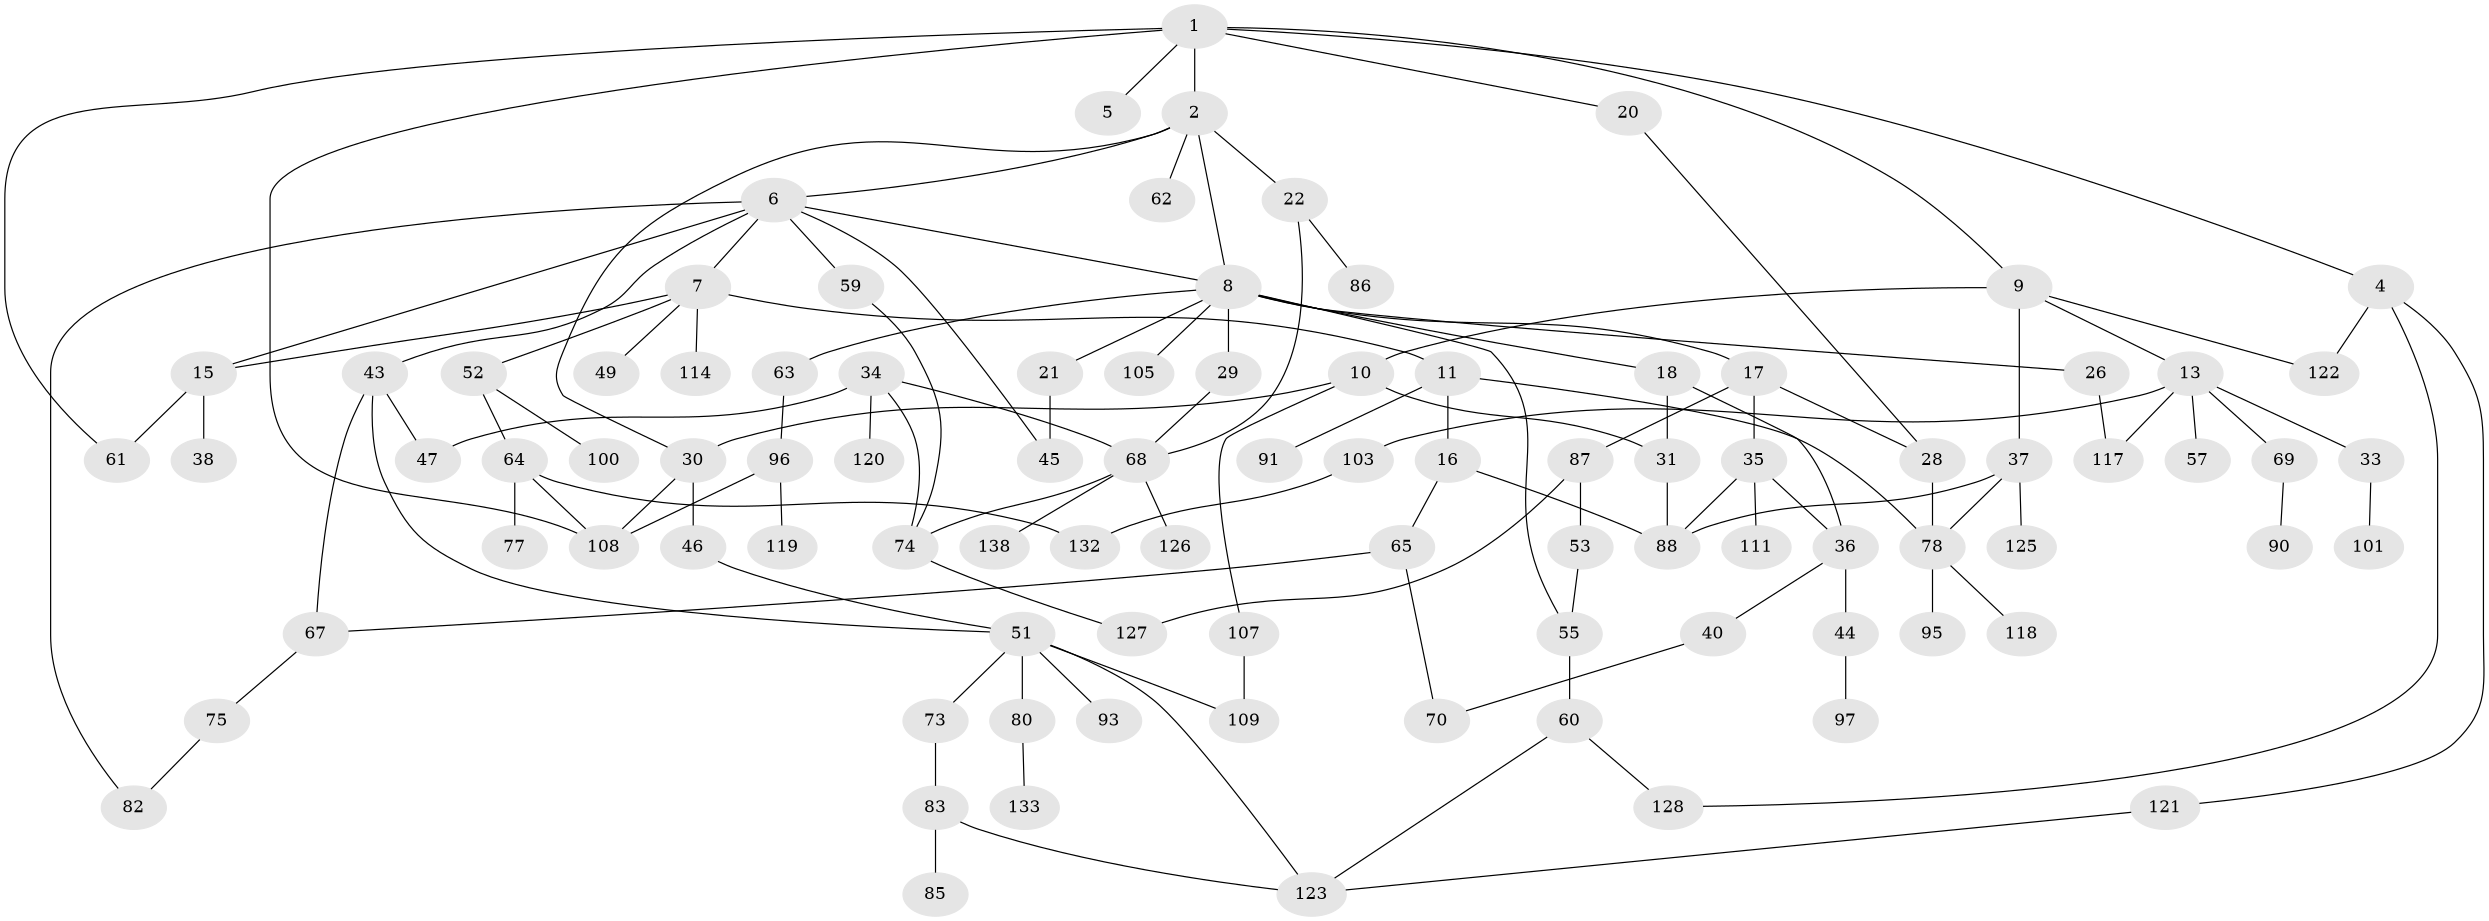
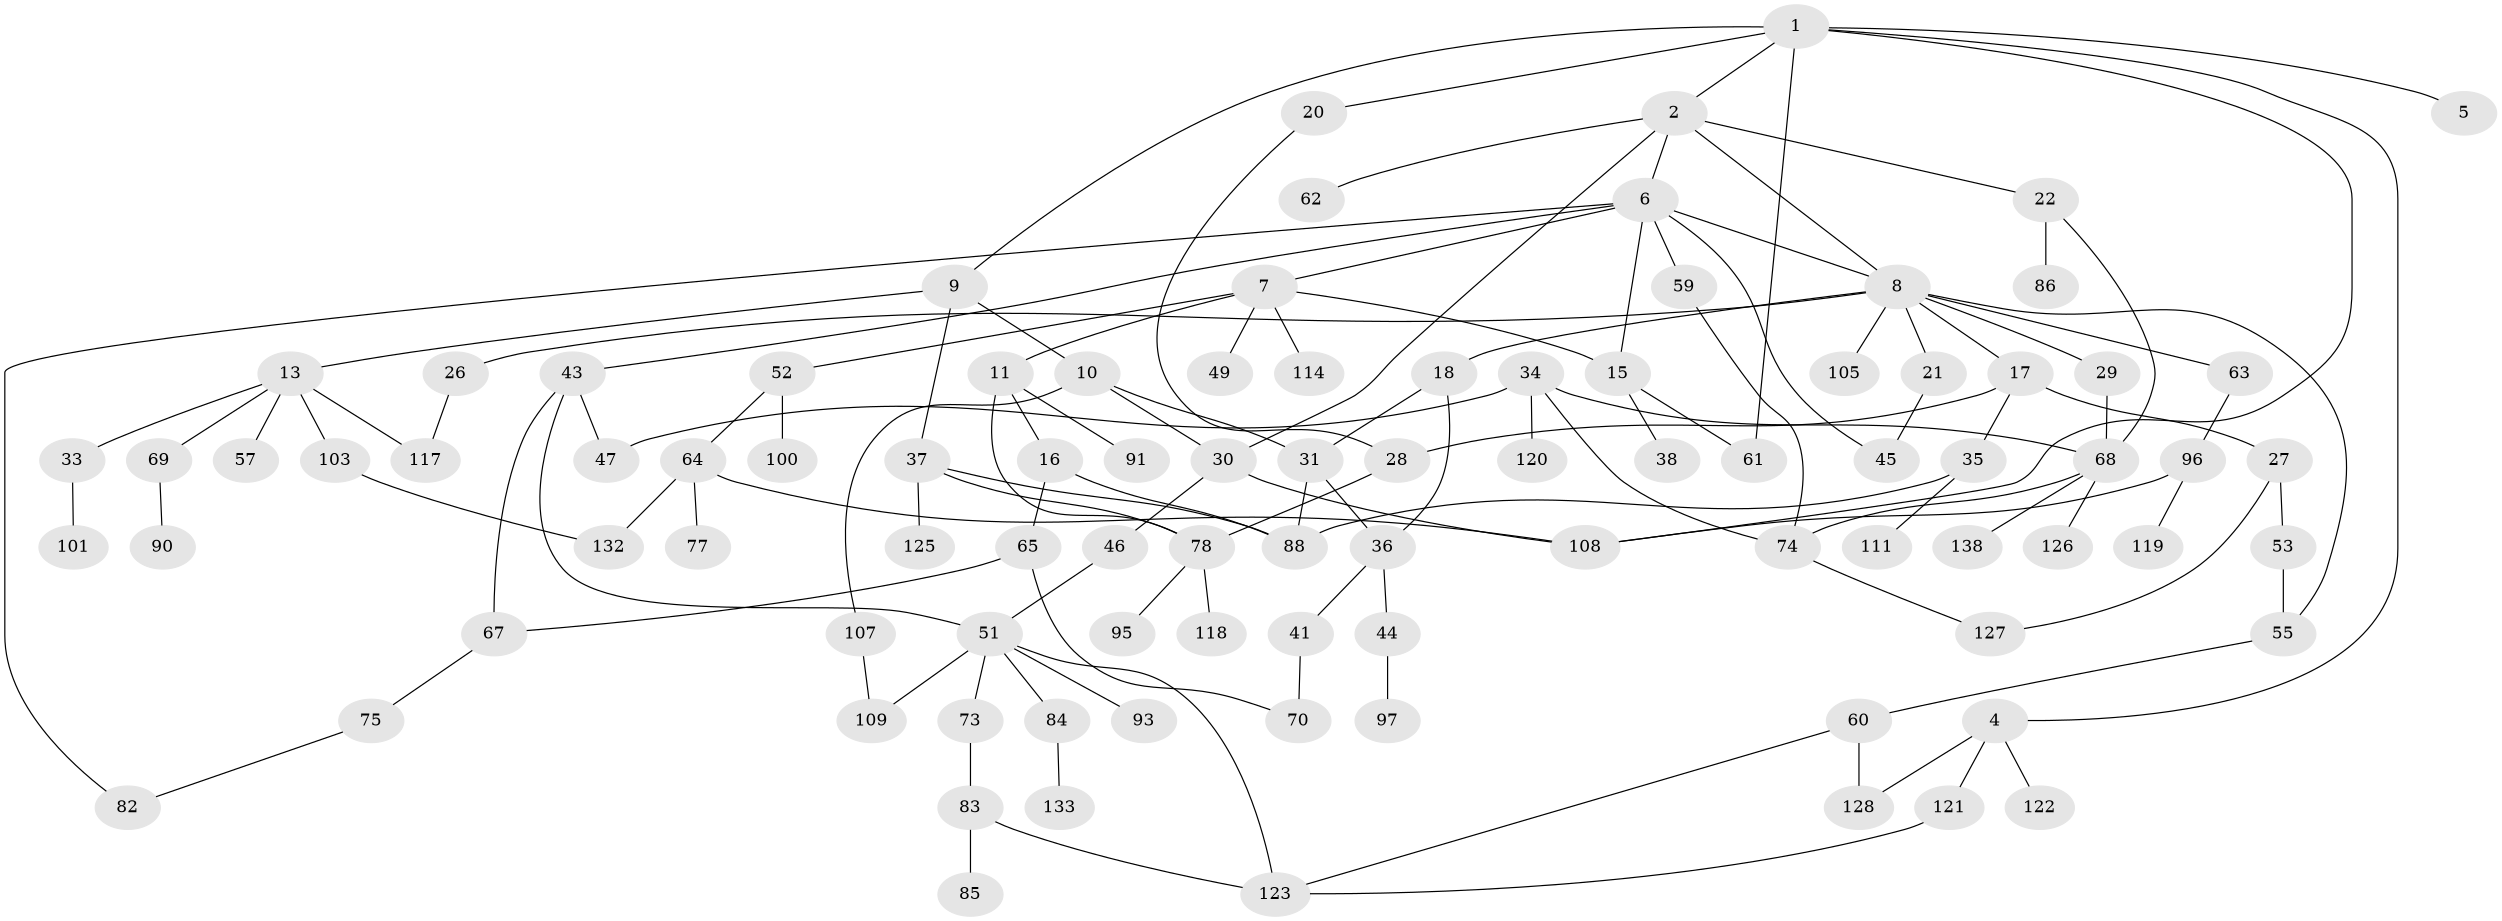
edge "9" -- "122": removed
node "87": label "87" -> "27"
edge "35" -- "36": now "31" -- "36"
node "40": label "40" -> "41"
node "80": label "80" -> "84"
